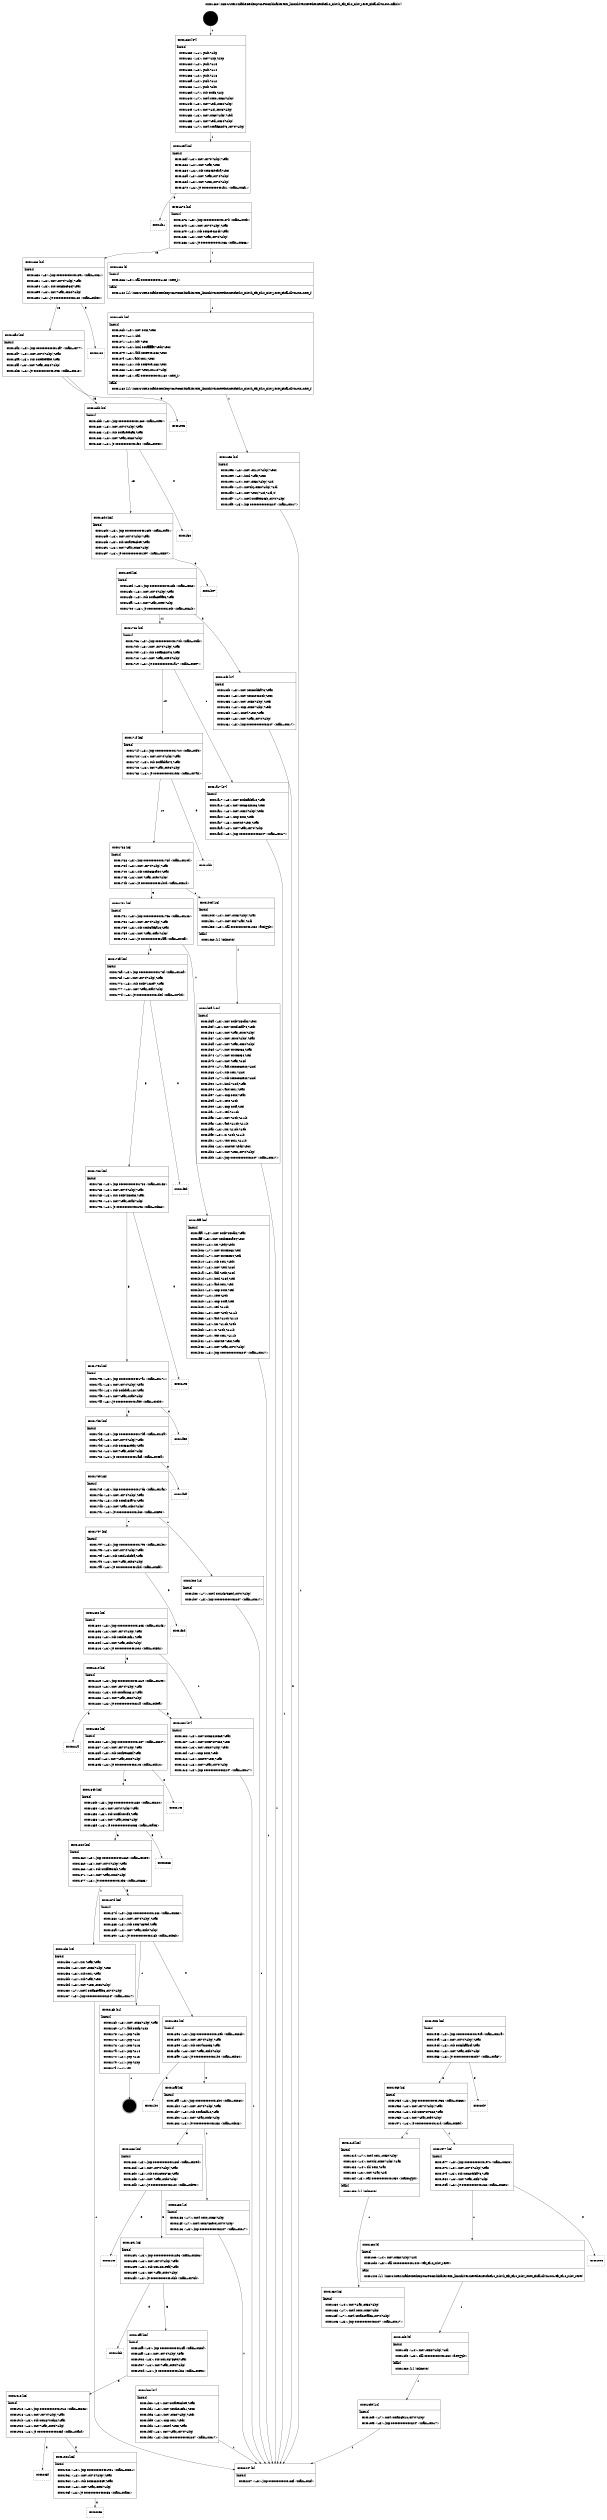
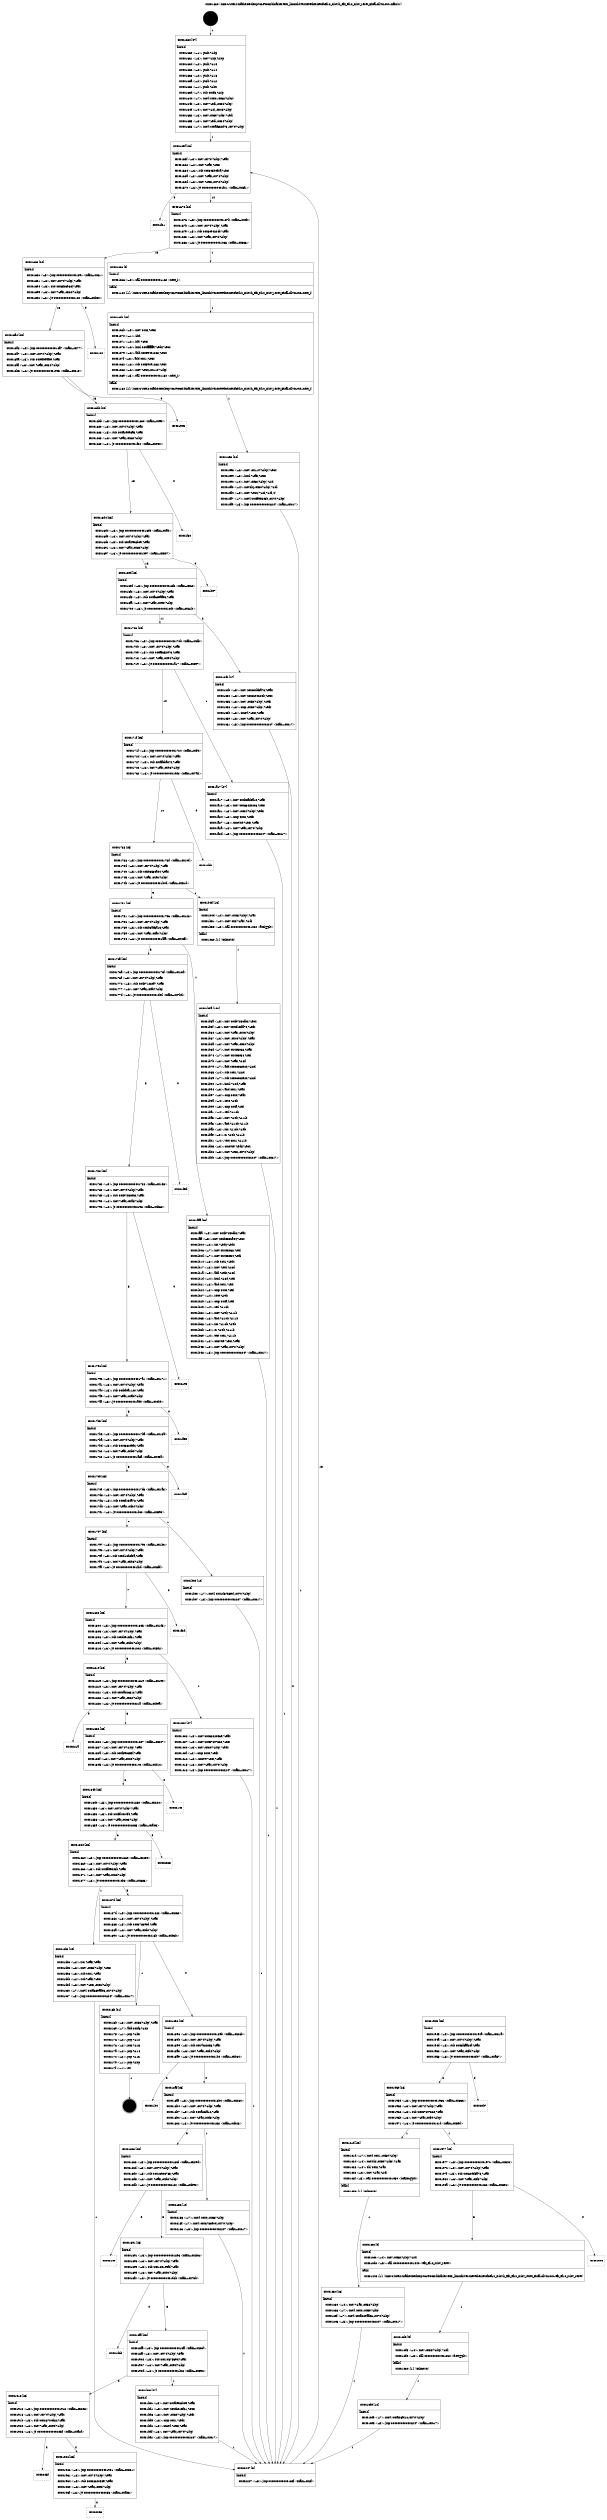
edge "0x40165f [23]" -> "0x401676 [22]": added, label "14"
edge "0x4016d4 [25]" -> "0x4016ed [25]": added, label "13"
edge "0x402247 [5]" -> "0x40165f [23]": added, label "13"
edge "0x4017b5 [25]" -> "0x4017ce [25]": added, label "8"
edge "0x4017e7 [25]" -> "0x401800 [25]": added, label "7"
edge "0x401819 [25]" -> "0x401c02 [27]": now "0x401819 [25]" -> "0x401832 [25]"
edge "0x401977 [25]" -> "0x401ccc [9]": label " 1" -> " 3"
edge "0x4018fa [25]" -> "0x401bcc [27]": added, label "1"
edge "0x401c34 [23]" -> "0x402247 [5]": added, label "1"
